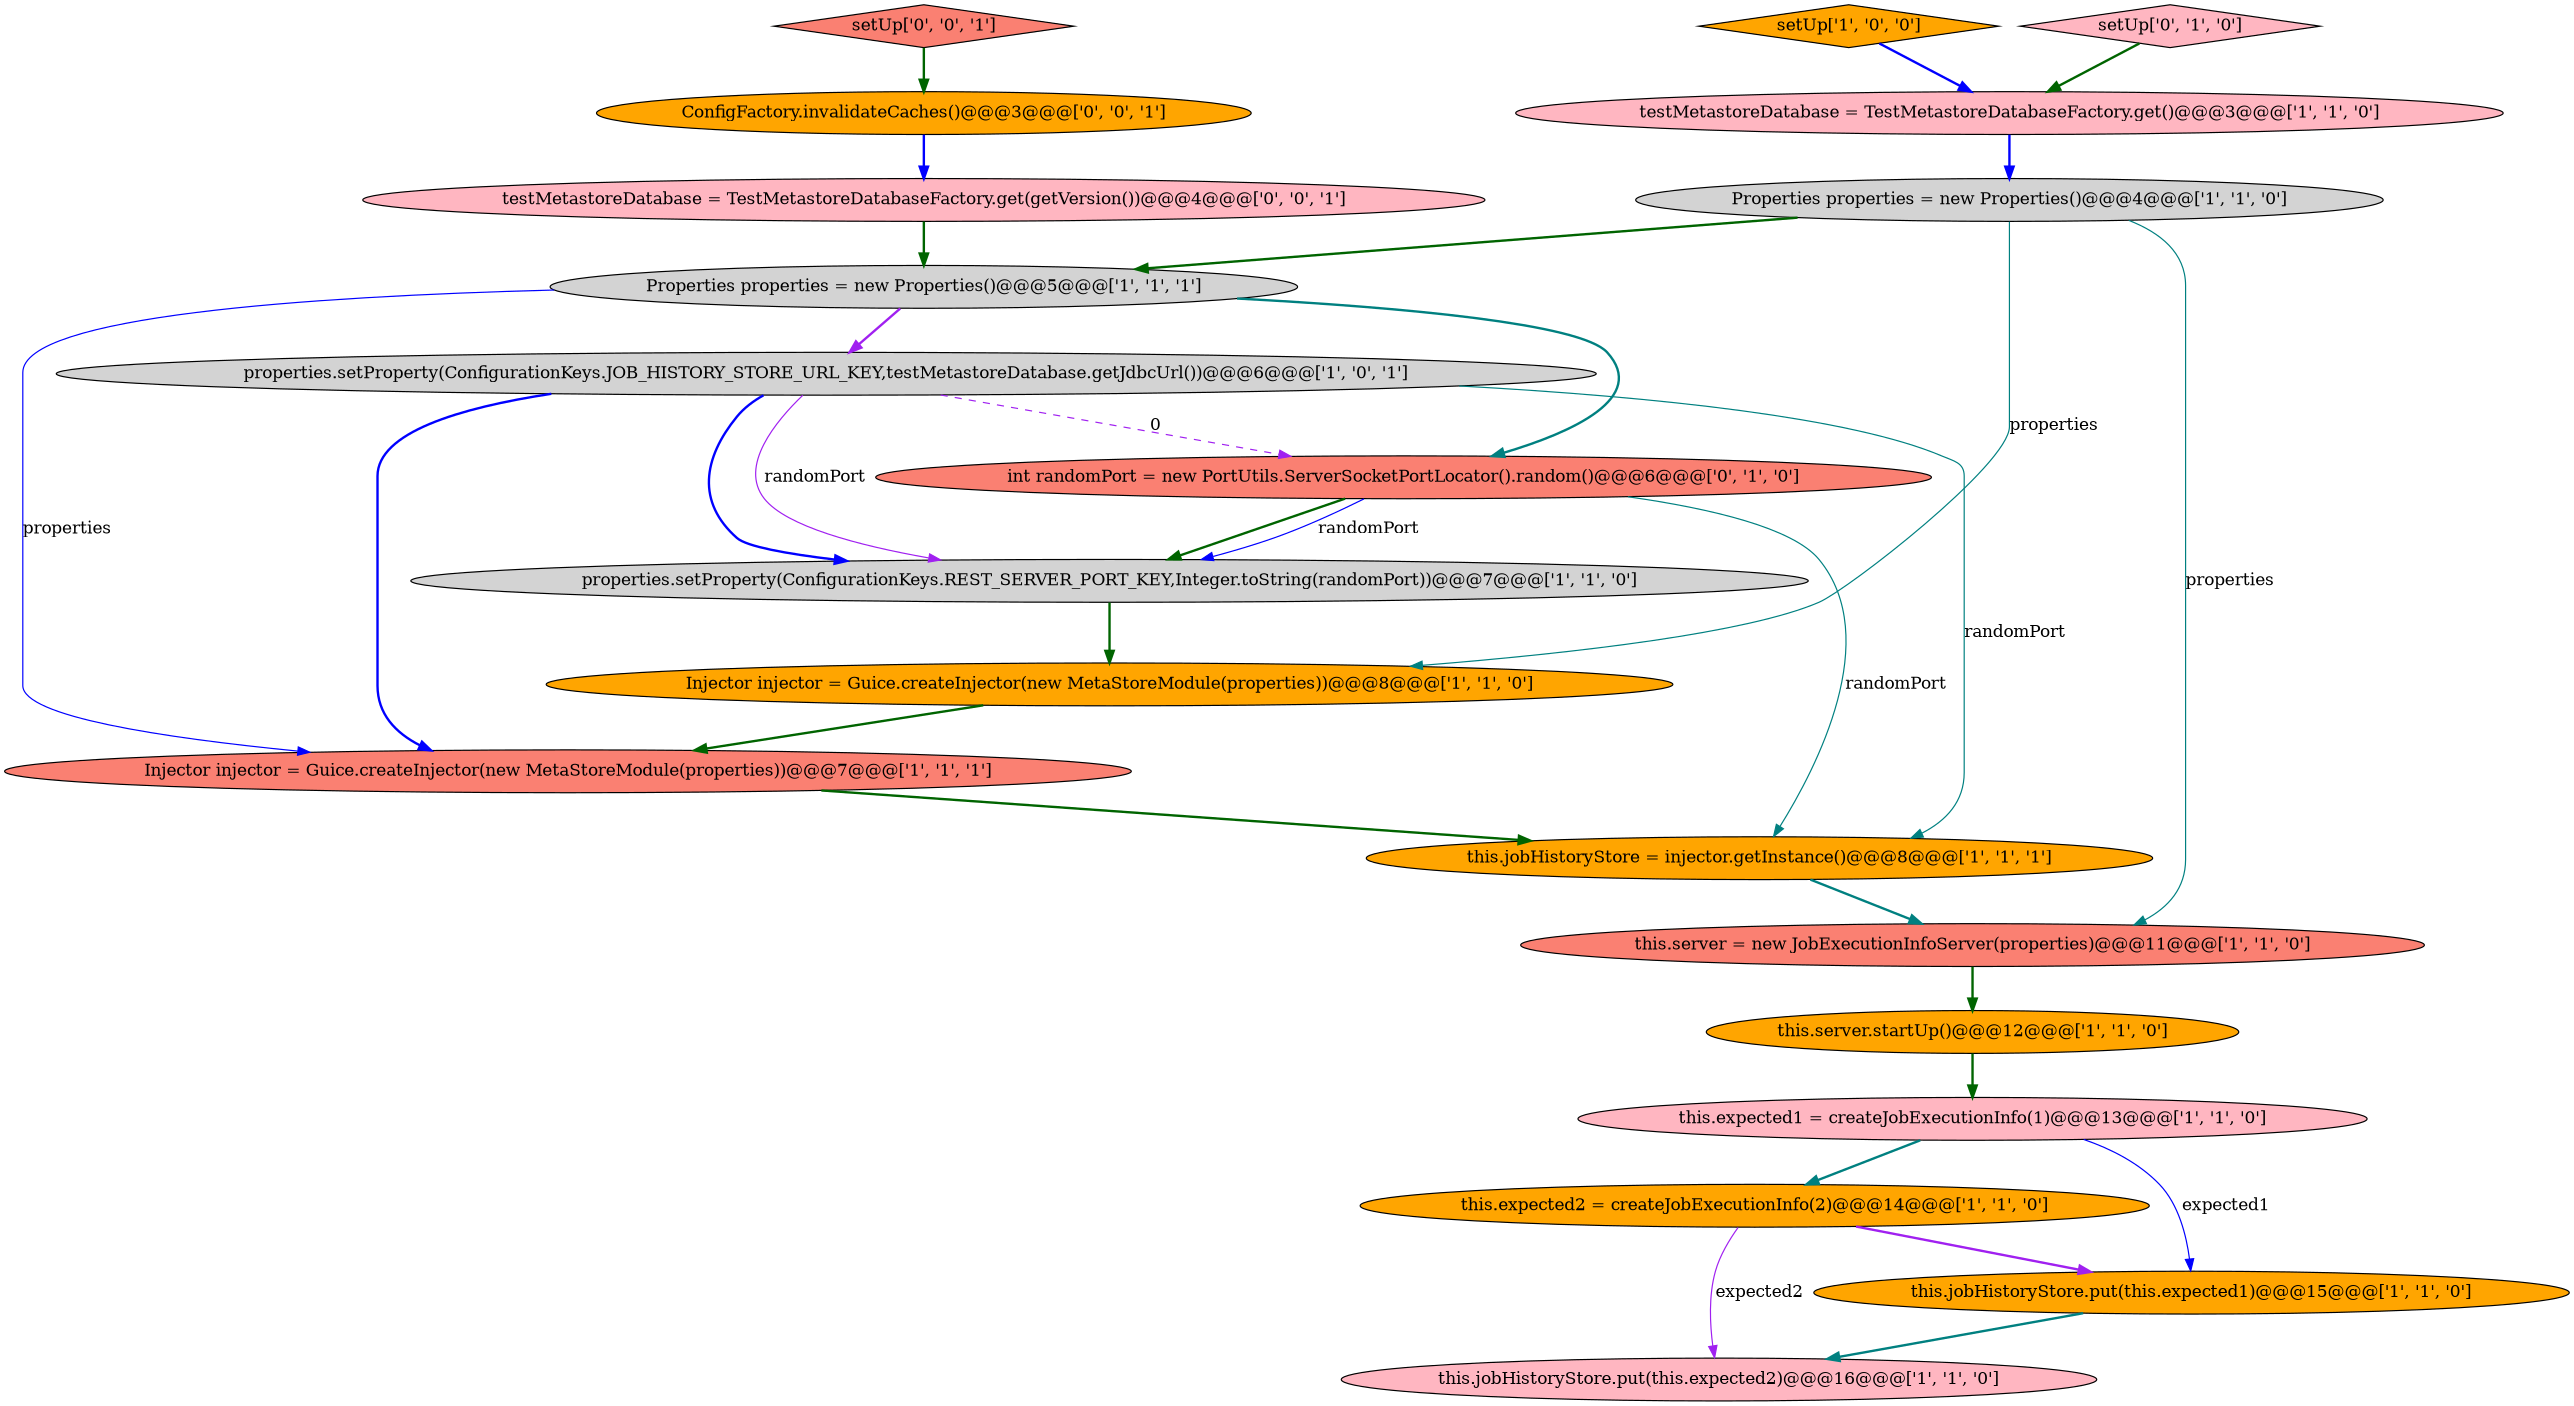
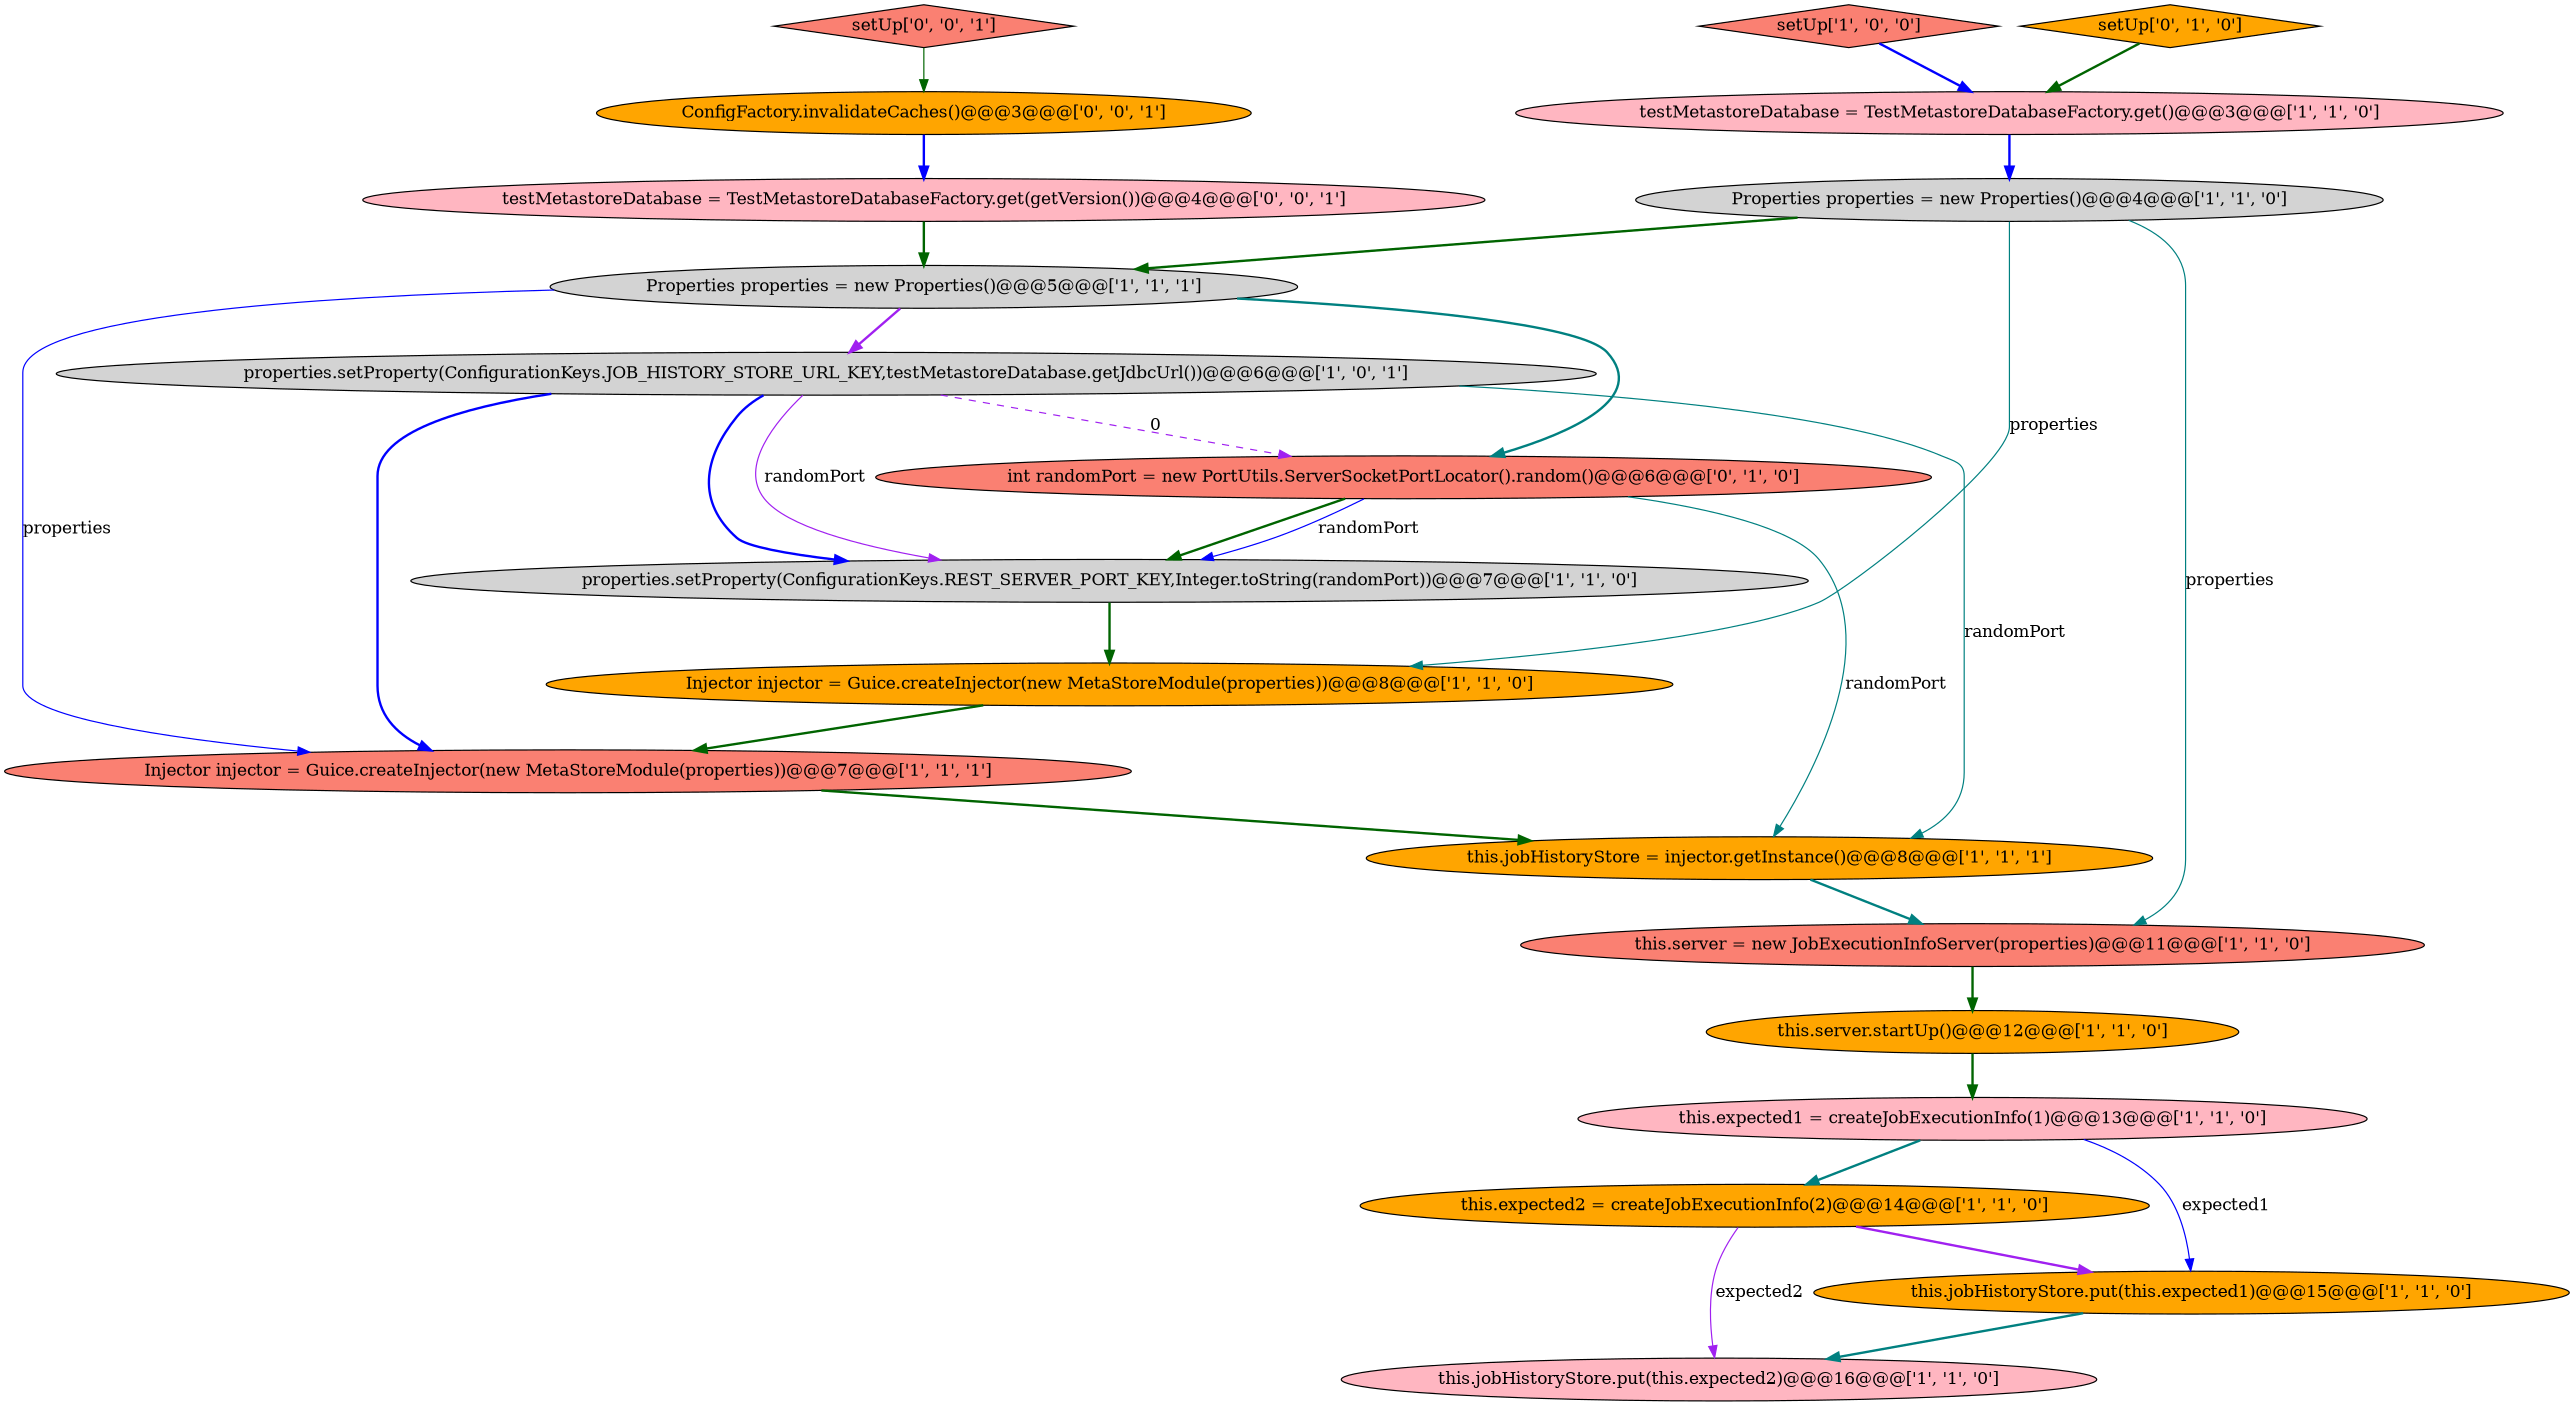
node "setUp['1', '0', '0']": fillcolor orange -> salmon
node "setUp['0', '1', '0']": fillcolor lightpink -> orange
edge "setUp['0', '0', '1']" -> "ConfigFactory.invalidateCaches()@@@3@@@['0', '0', '1']": style bold -> solid
